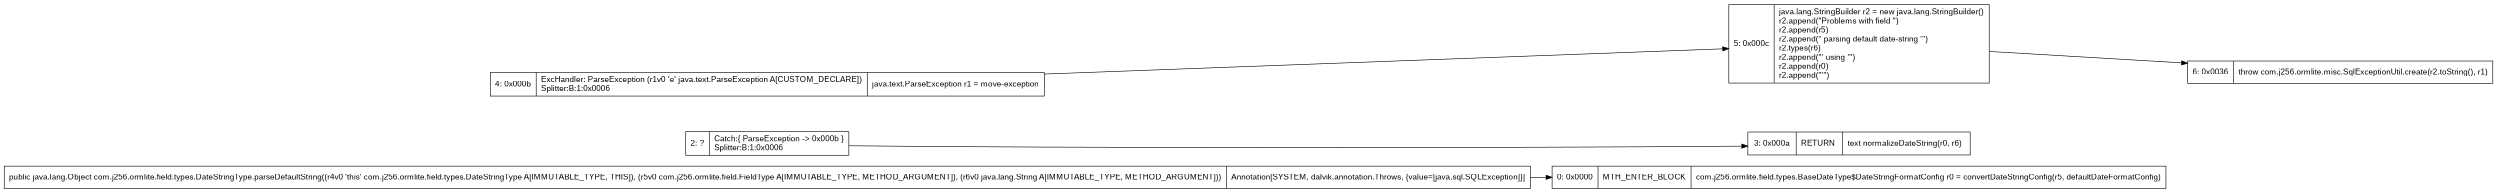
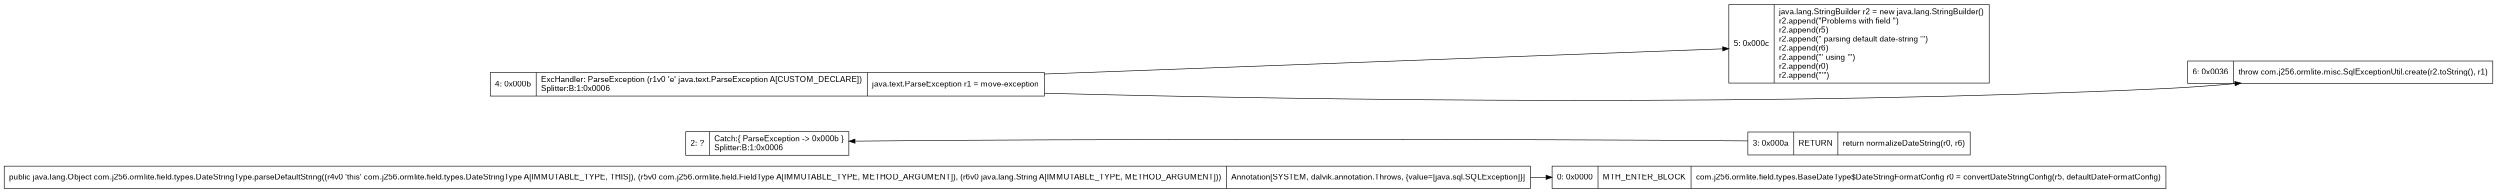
node "5: 0x000c": text "r2.types(r6)" -> "r2.append(r6)"
edge "5: 0x000c" -> "6: 0x0036": now "4: 0x000b" -> "6: 0x0036"
node "3: 0x000a": text "text normalizeDateString(r0, r6)" -> "return normalizeDateString(r0, r6)"
edge "2: ?" -> "3: 0x000a": reversed
